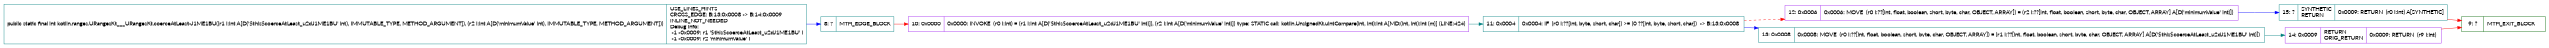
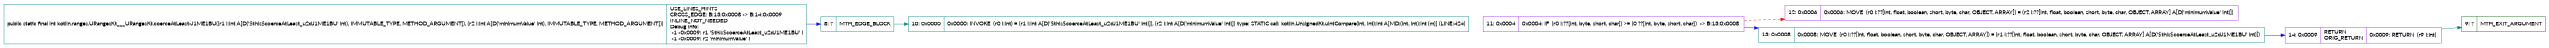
node "15: ?": removed
edge "8: ?" -> "10: 0x0000": color red -> teal
node "10: 0x0000": color purple -> teal
edge "10: 0x0000" -> "11: 0x0004": removed
node "11: 0x0004": color teal -> purple
node "9: ?": text "MTH_EXIT_BLOCK" -> "MTH_EXIT_ARGUMENT"
edge "14: 0x0009" -> "9: ?": color red -> teal
edge "13: 0x0008" -> "14: 0x0009": color teal -> blue
